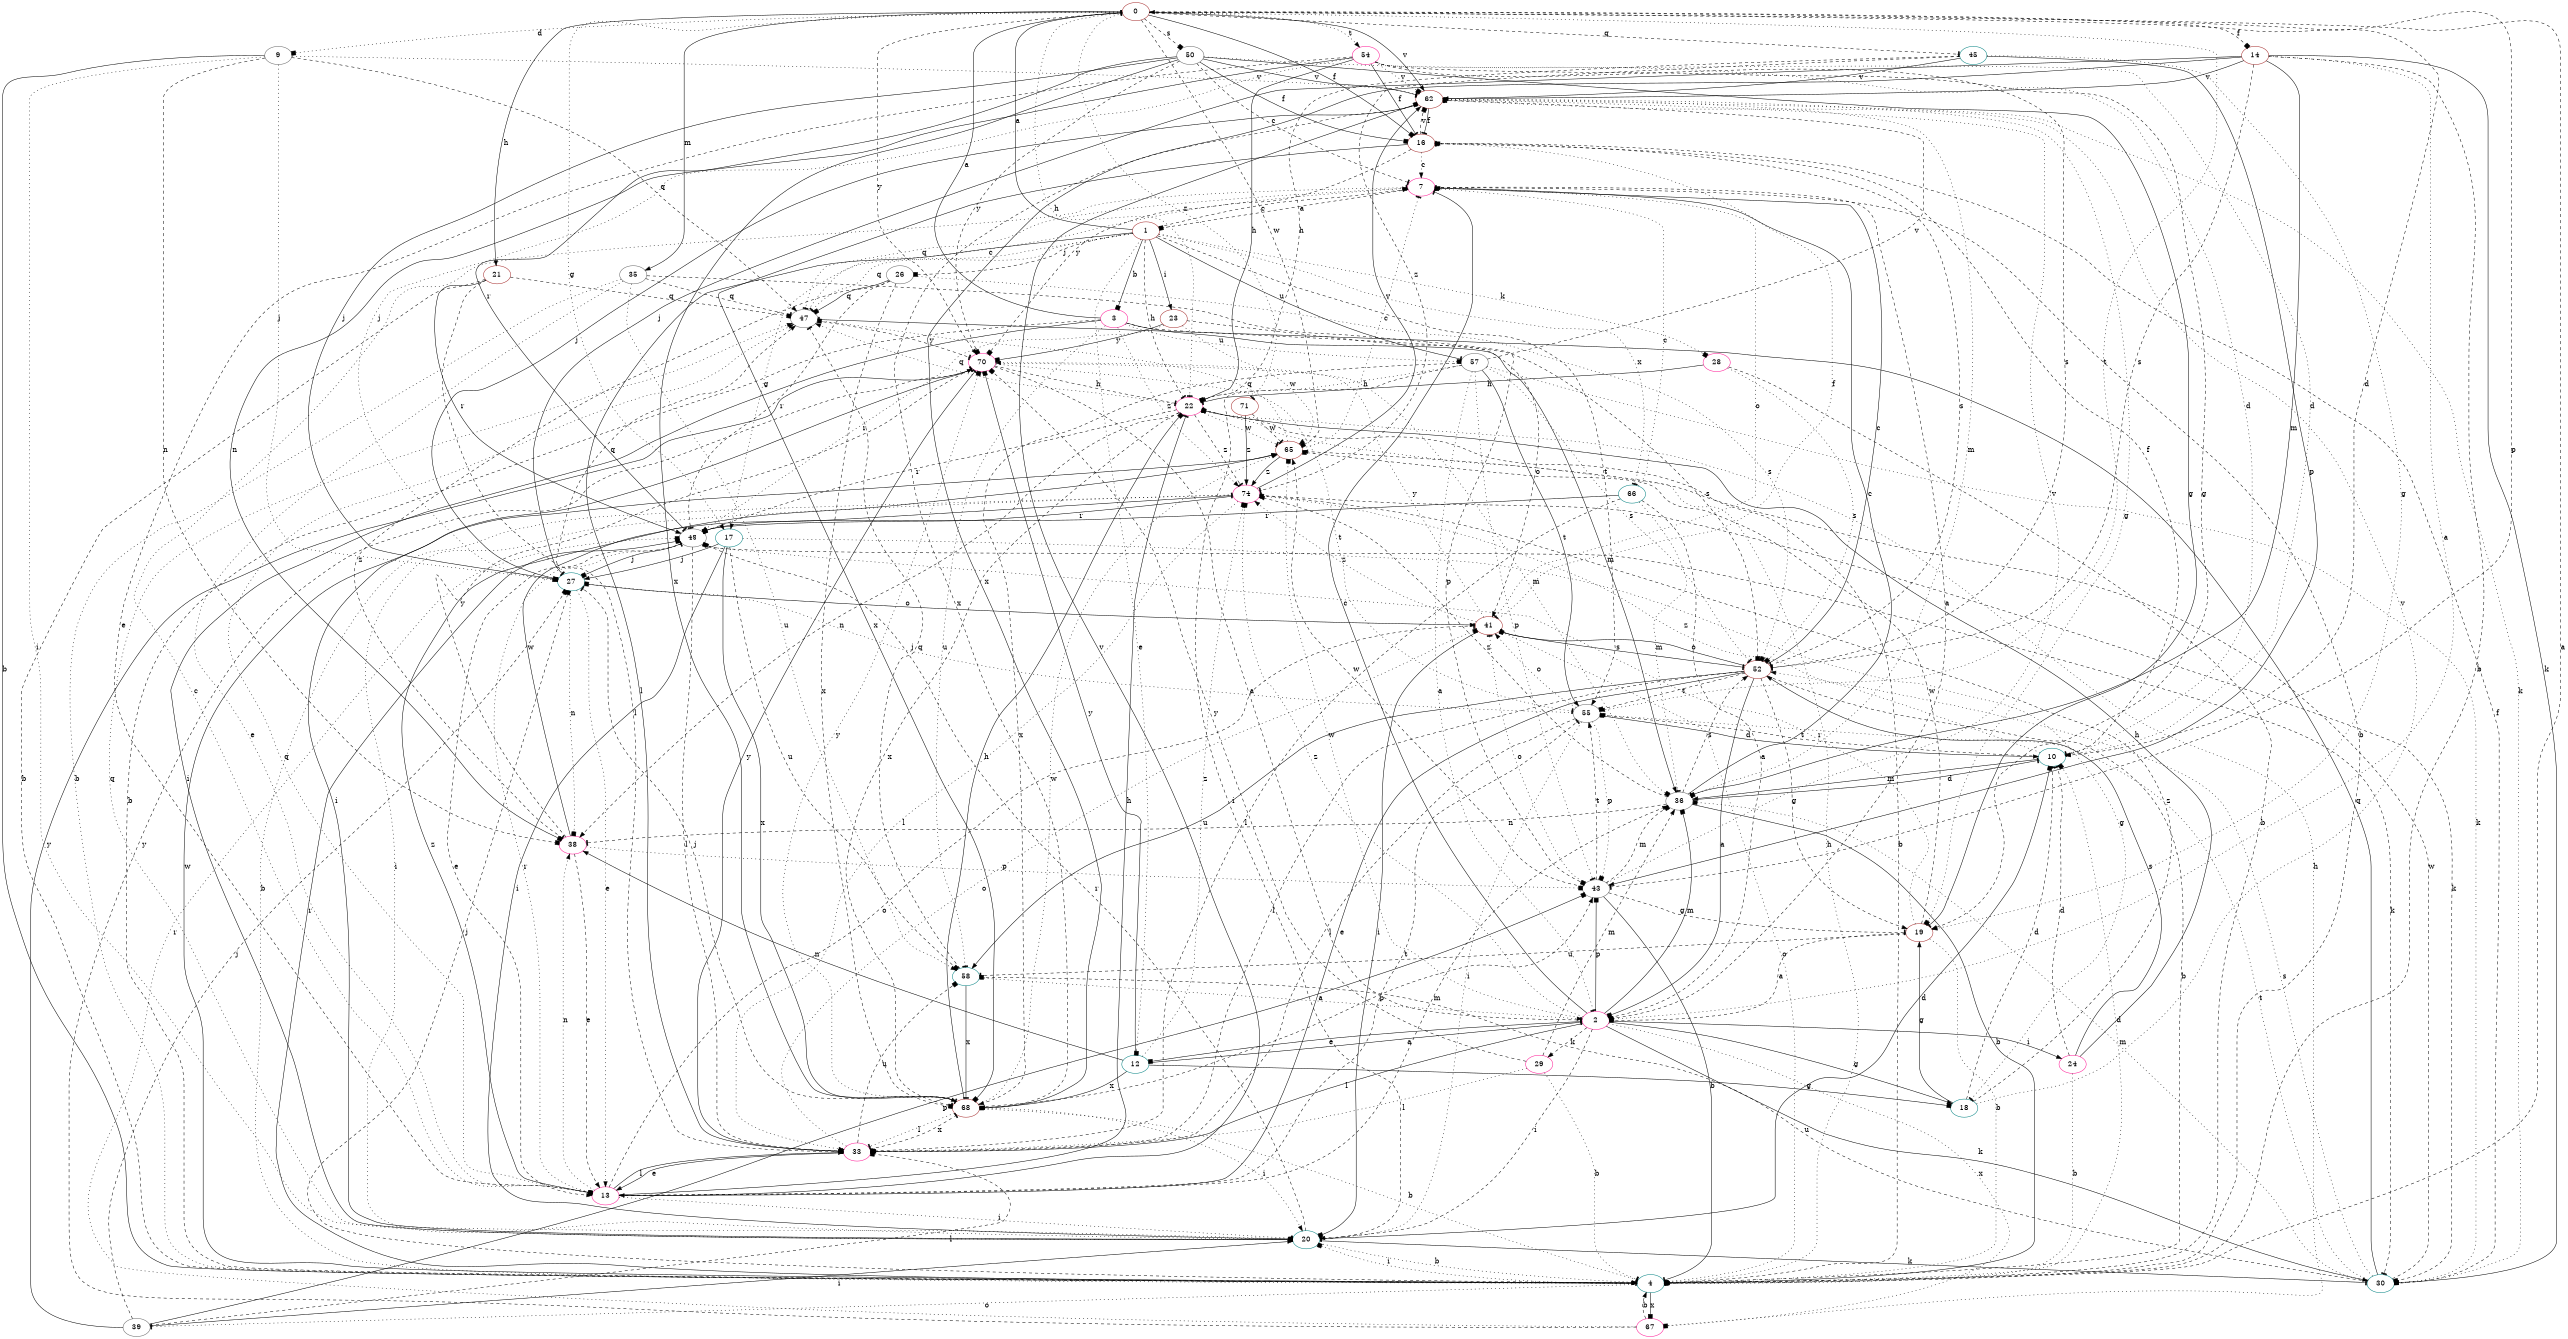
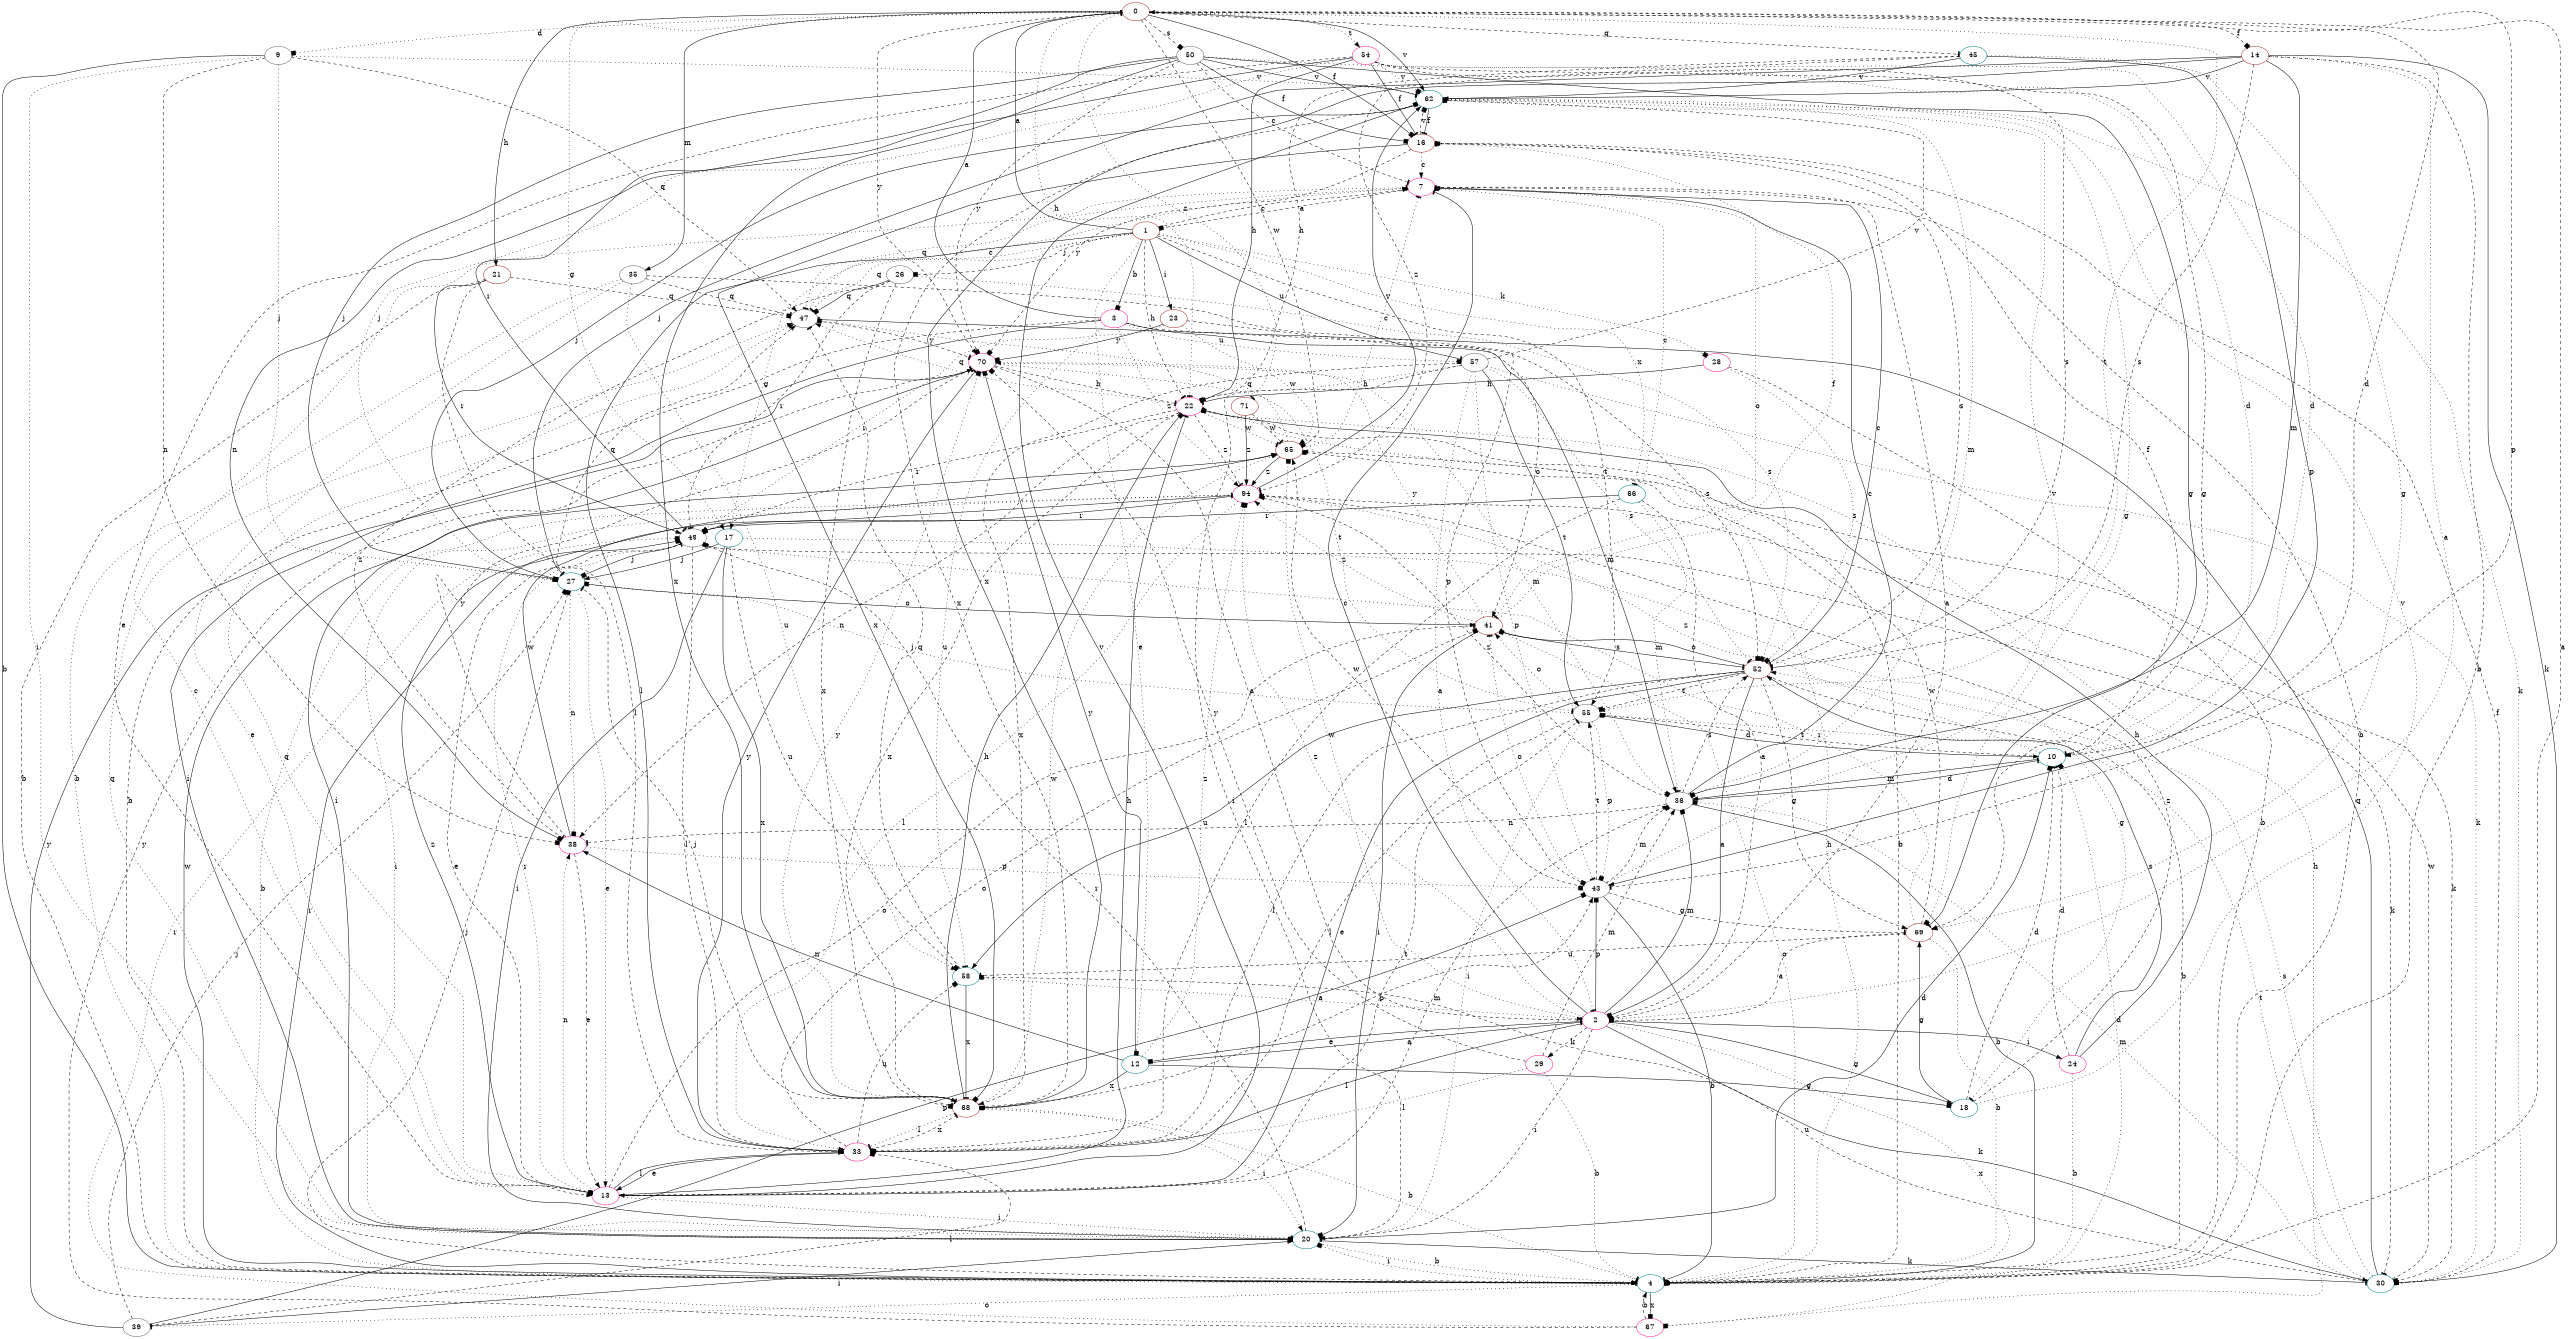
node "62": color brown -> teal
node "74": label "74" -> "94"
edge "33" -> "41": style dotted -> dashed
node "19": label "19" -> "69"
